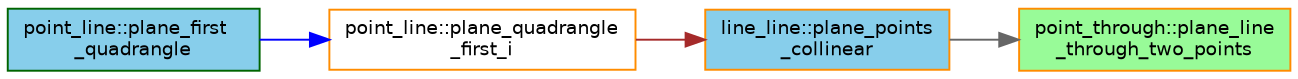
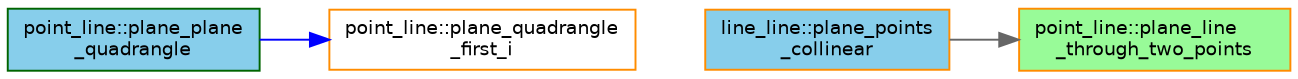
node "point_line::plane_first _quadrangle": label "point_line::plane_first _quadrangle" -> "point_line::plane_plane _quadrangle"
edge "point_line::plane_quadrangle _first_i" -> "line_line::plane_points _collinear": removed
node "point_through::plane_line _through_two_points": label "point_through::plane_line _through_two_points" -> "point_line::plane_line _through_two_points"
